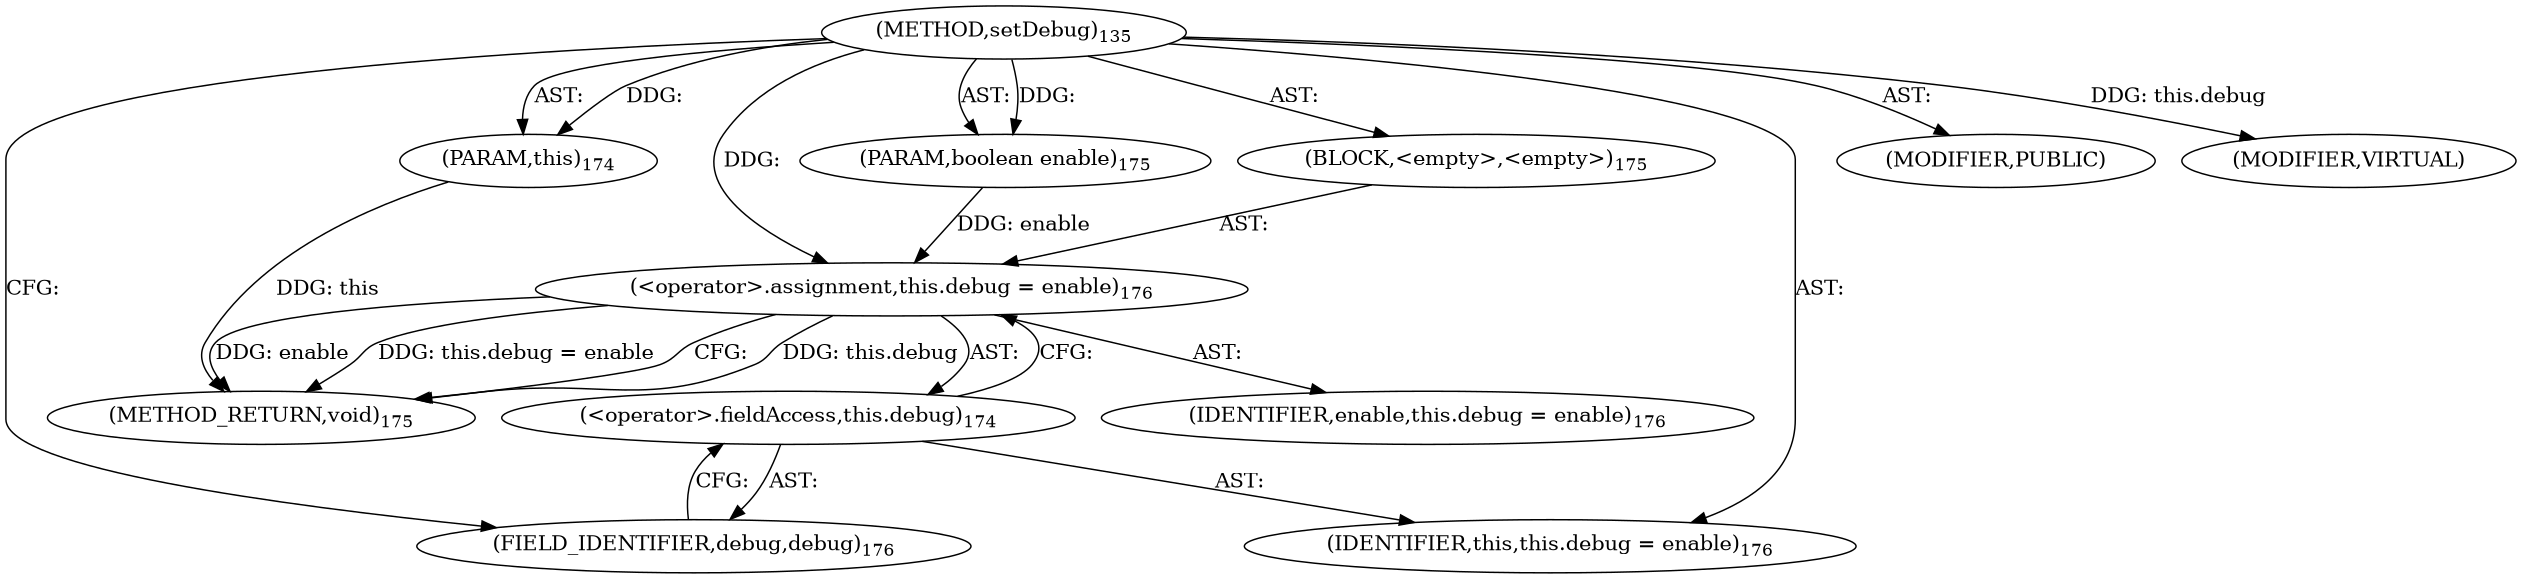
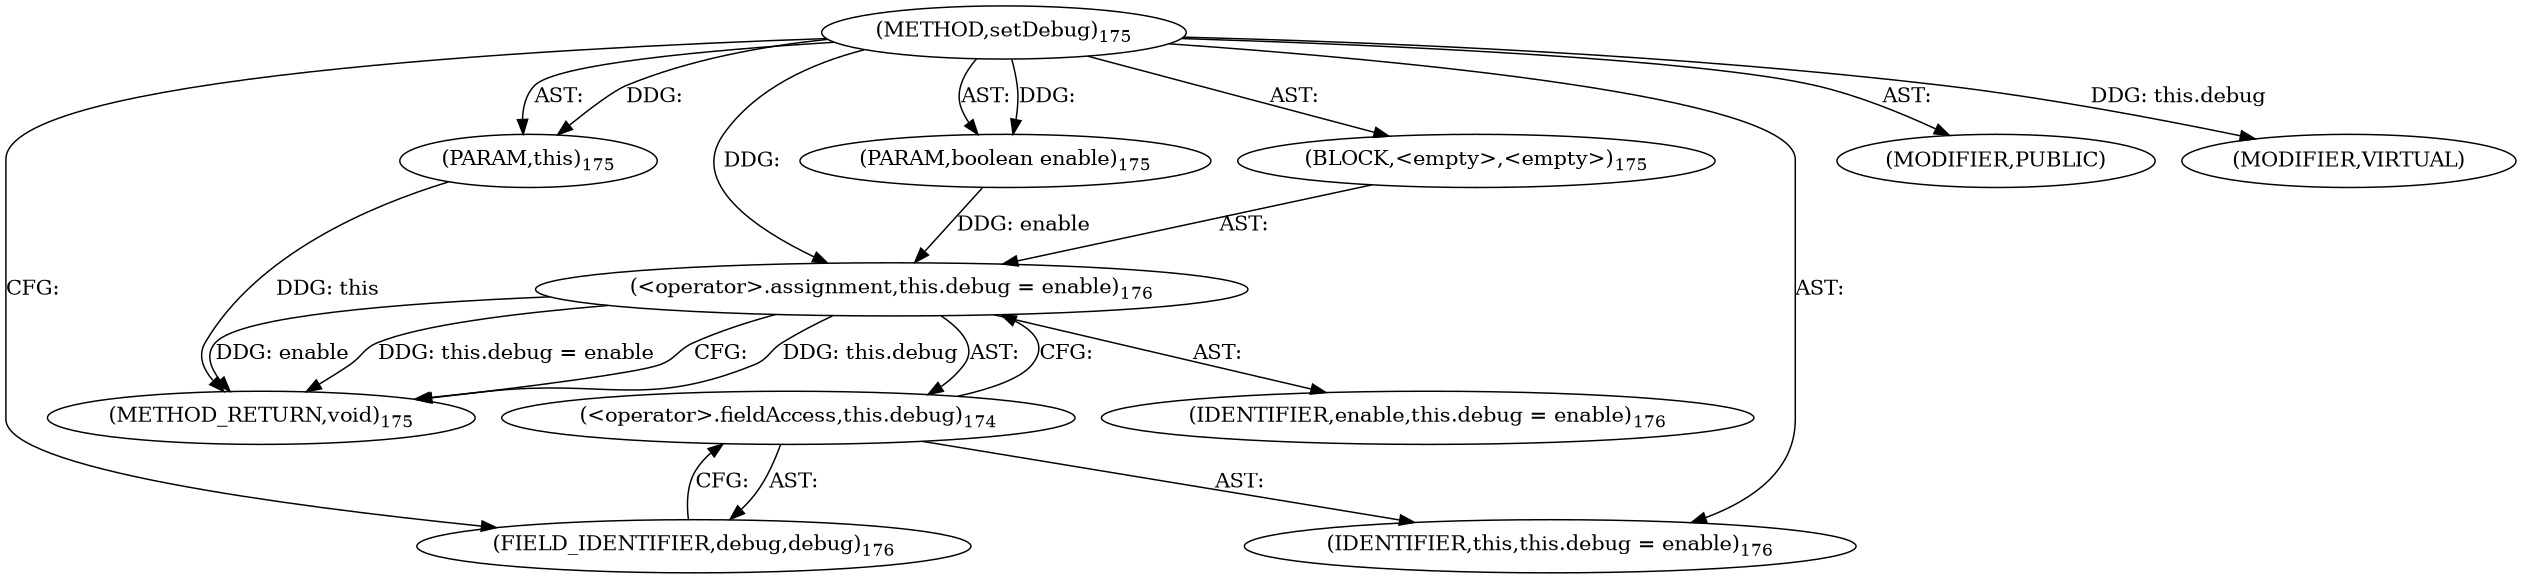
node "(METHOD,setDebug)": text "135" -> "175"
node "(PARAM,this)": text "174" -> "175"
